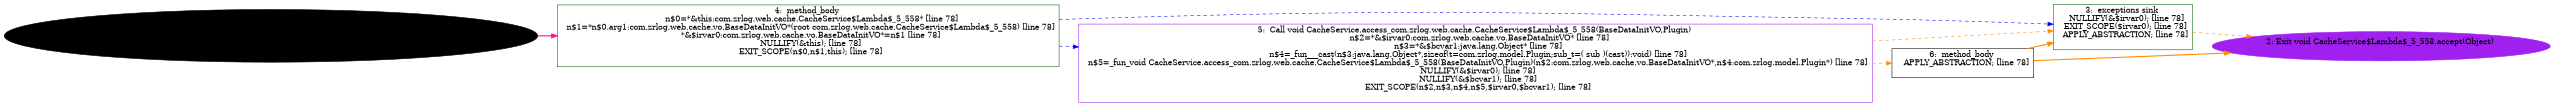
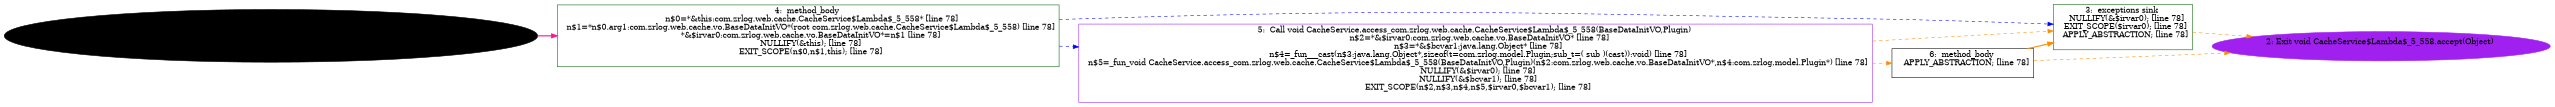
edge "6:  method_body APPLY_ABSTRACTION; [line 78]" -> "2: Exit void CacheService$Lambda$_5_558.accept(Object)": style bold -> dashed
